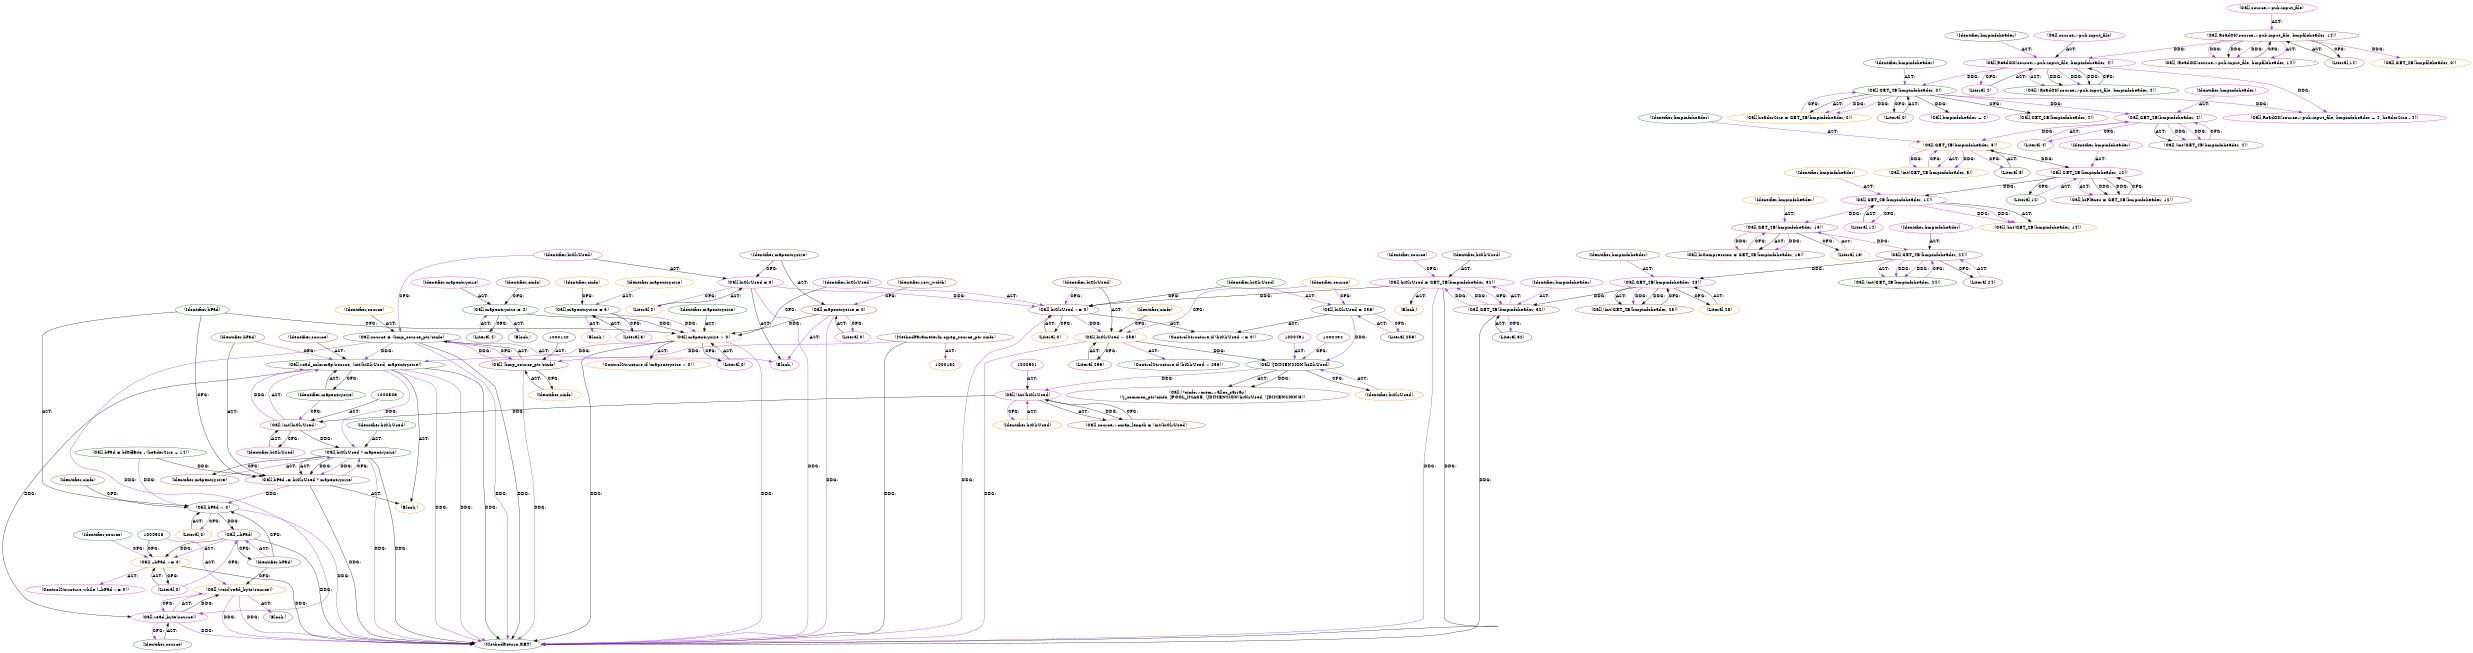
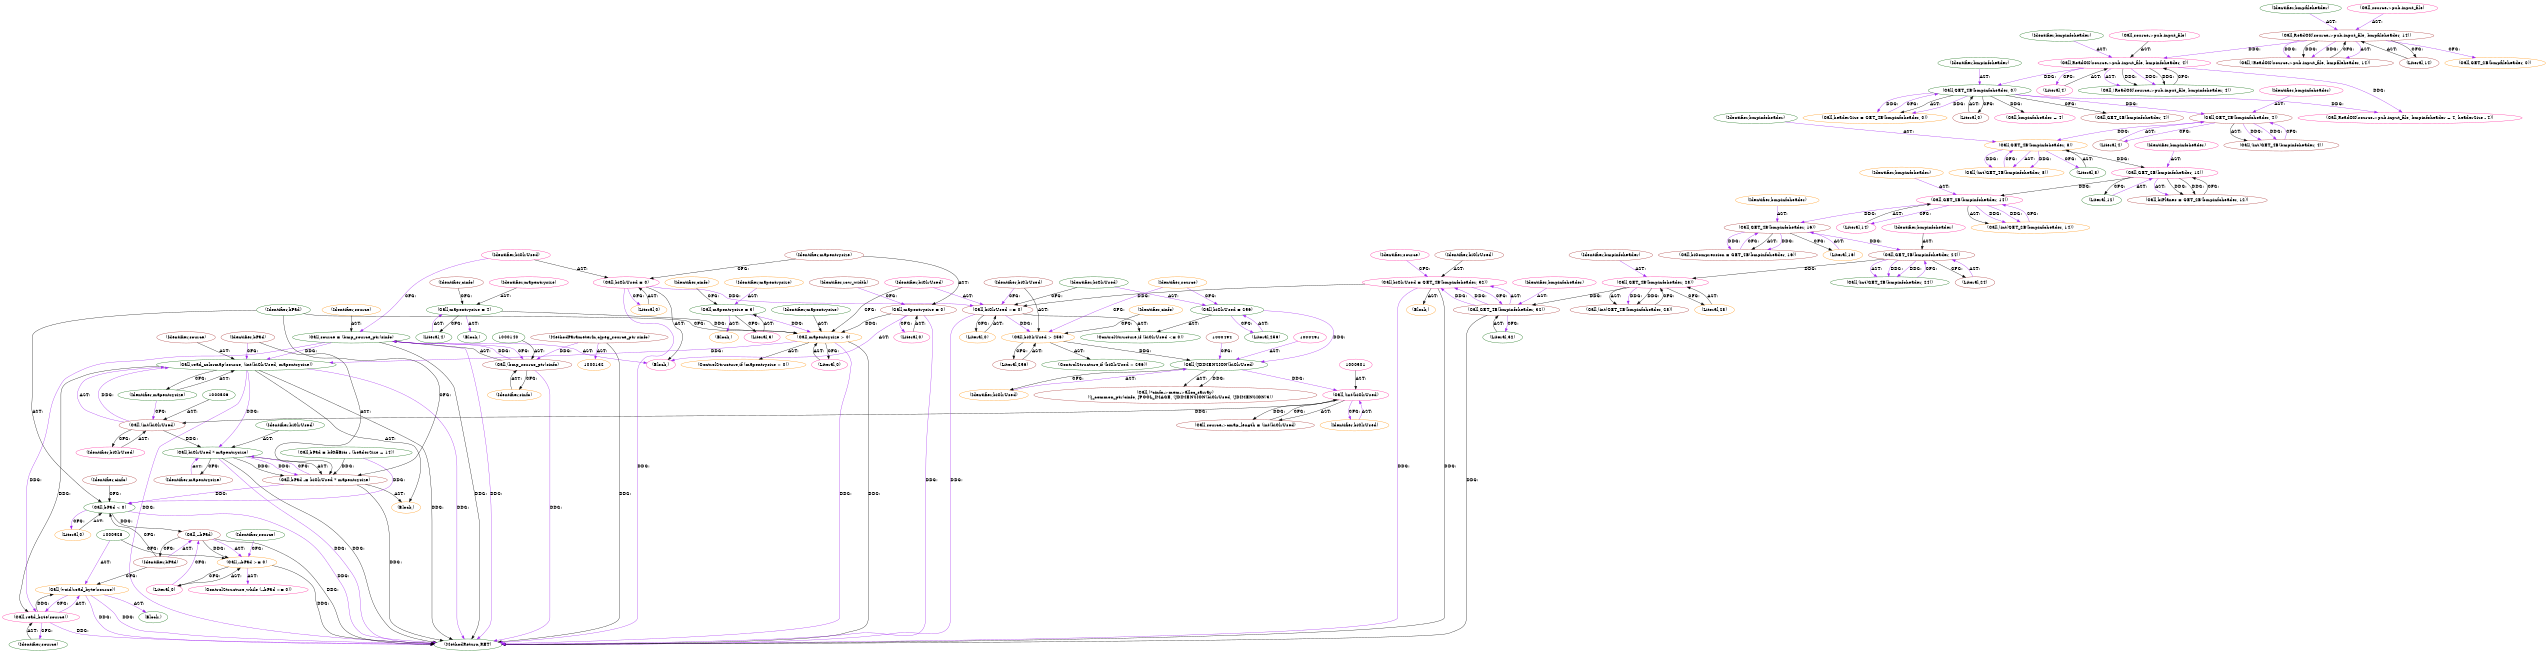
node "(Identifier,bmpfileheader)": added
edge "(Call,ReadOK(source->pub.input_file, bmpfileheader, 14))" -> "(Call,GET_2B(bmpfileheader, 0))": label "DDG: " -> "CFG: "
edge "(Call,(int)GET_2B(bmpinfoheader, 14))" -> "(Call,GET_2B(bmpinfoheader, 14))": added, label "CFG:"
edge "(Call,biClrUsed > 256)" -> "(ControlStructure,if (biClrUsed > 256))": color purple -> black
edge "(Call,biClrUsed > 256)" -> "(MethodReturn,RET)": removed, label "DDG:"
